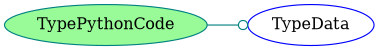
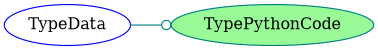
edge "TypePythonCode" -> "TypeData": reversed
